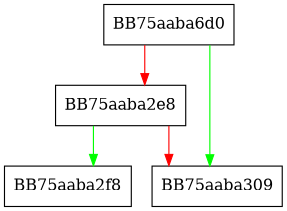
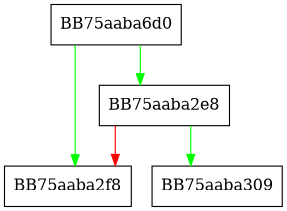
edge "BB75aaba6d0" -> "BB75aaba2e8": color red -> green
edge "BB75aaba6d0" -> "BB75aaba309": now "BB75aaba6d0" -> "BB75aaba2f8"
edge "BB75aaba2e8" -> "BB75aaba2f8": color green -> red
edge "BB75aaba2e8" -> "BB75aaba309": color red -> green
